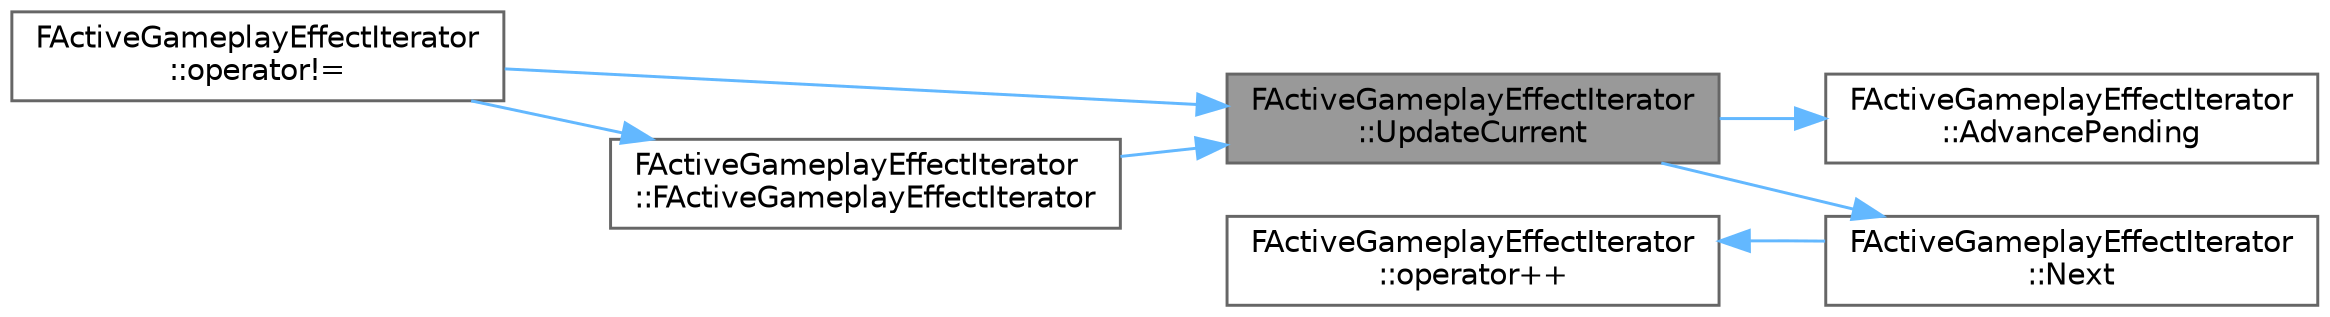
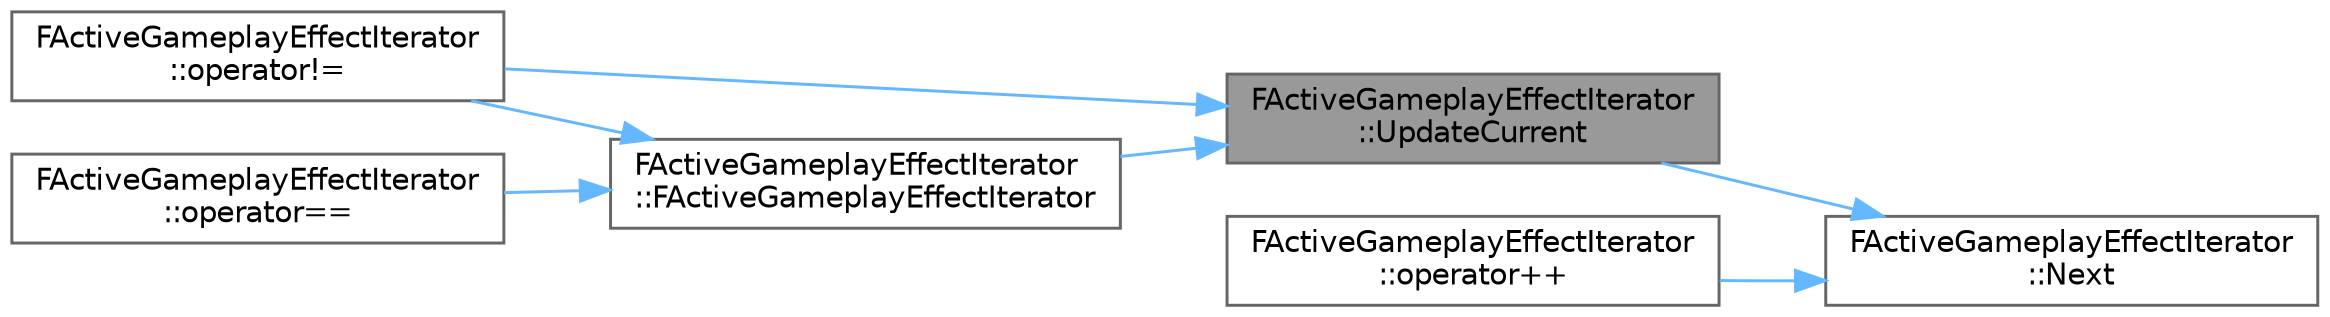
node "FActiveGameplayEffectIterator ::AdvancePending": removed
node "FActiveGameplayEffectIterator ::operator==": added
edge "FActiveGameplayEffectIterator ::Next" -> "FActiveGameplayEffectIterator ::operator++": reversed
